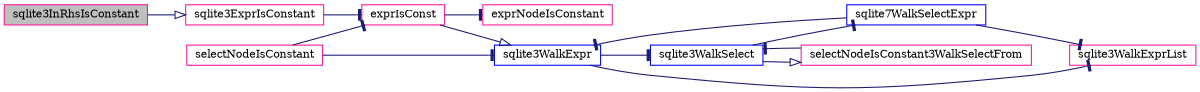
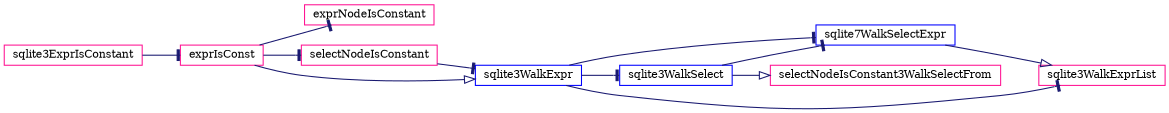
node "sqlite3InRhsIsConstant": removed
edge "sqlite7WalkSelectExpr" -> "sqlite3WalkExpr": reversed
edge "sqlite7WalkSelectExpr" -> "sqlite3WalkExprList": arrowhead tee -> onormal
edge "selectNodeIsConstant" -> "exprIsConst": reversed
edge "selectNodeIsConstant3WalkSelectFrom" -> "sqlite3WalkSelect": removed
